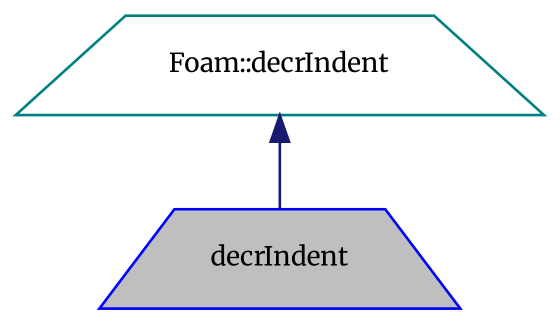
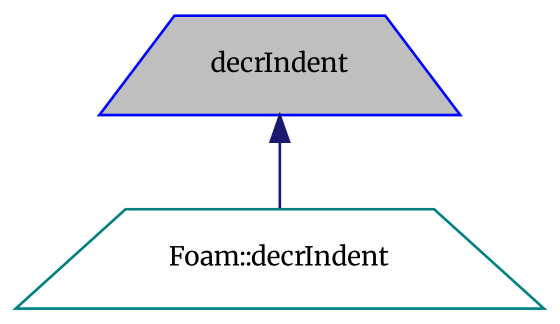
edge "decrIndent" -> "Foam::decrIndent": reversed
